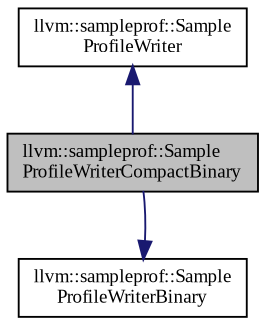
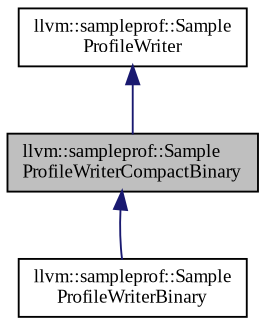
edge "llvm::sampleprof::Sample ProfileWriterCompactBinary" -> "llvm::sampleprof::Sample ProfileWriterBinary": reversed
